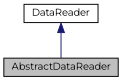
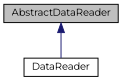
edge "AbstractDataReader" -> "DataReader": reversed
